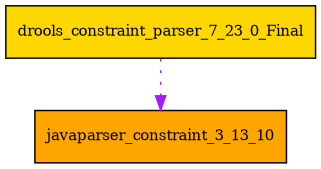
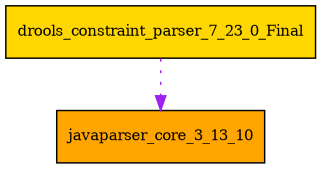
node "javaparser_constraint_3_13_10": label "javaparser_constraint_3_13_10" -> "javaparser_core_3_13_10"
